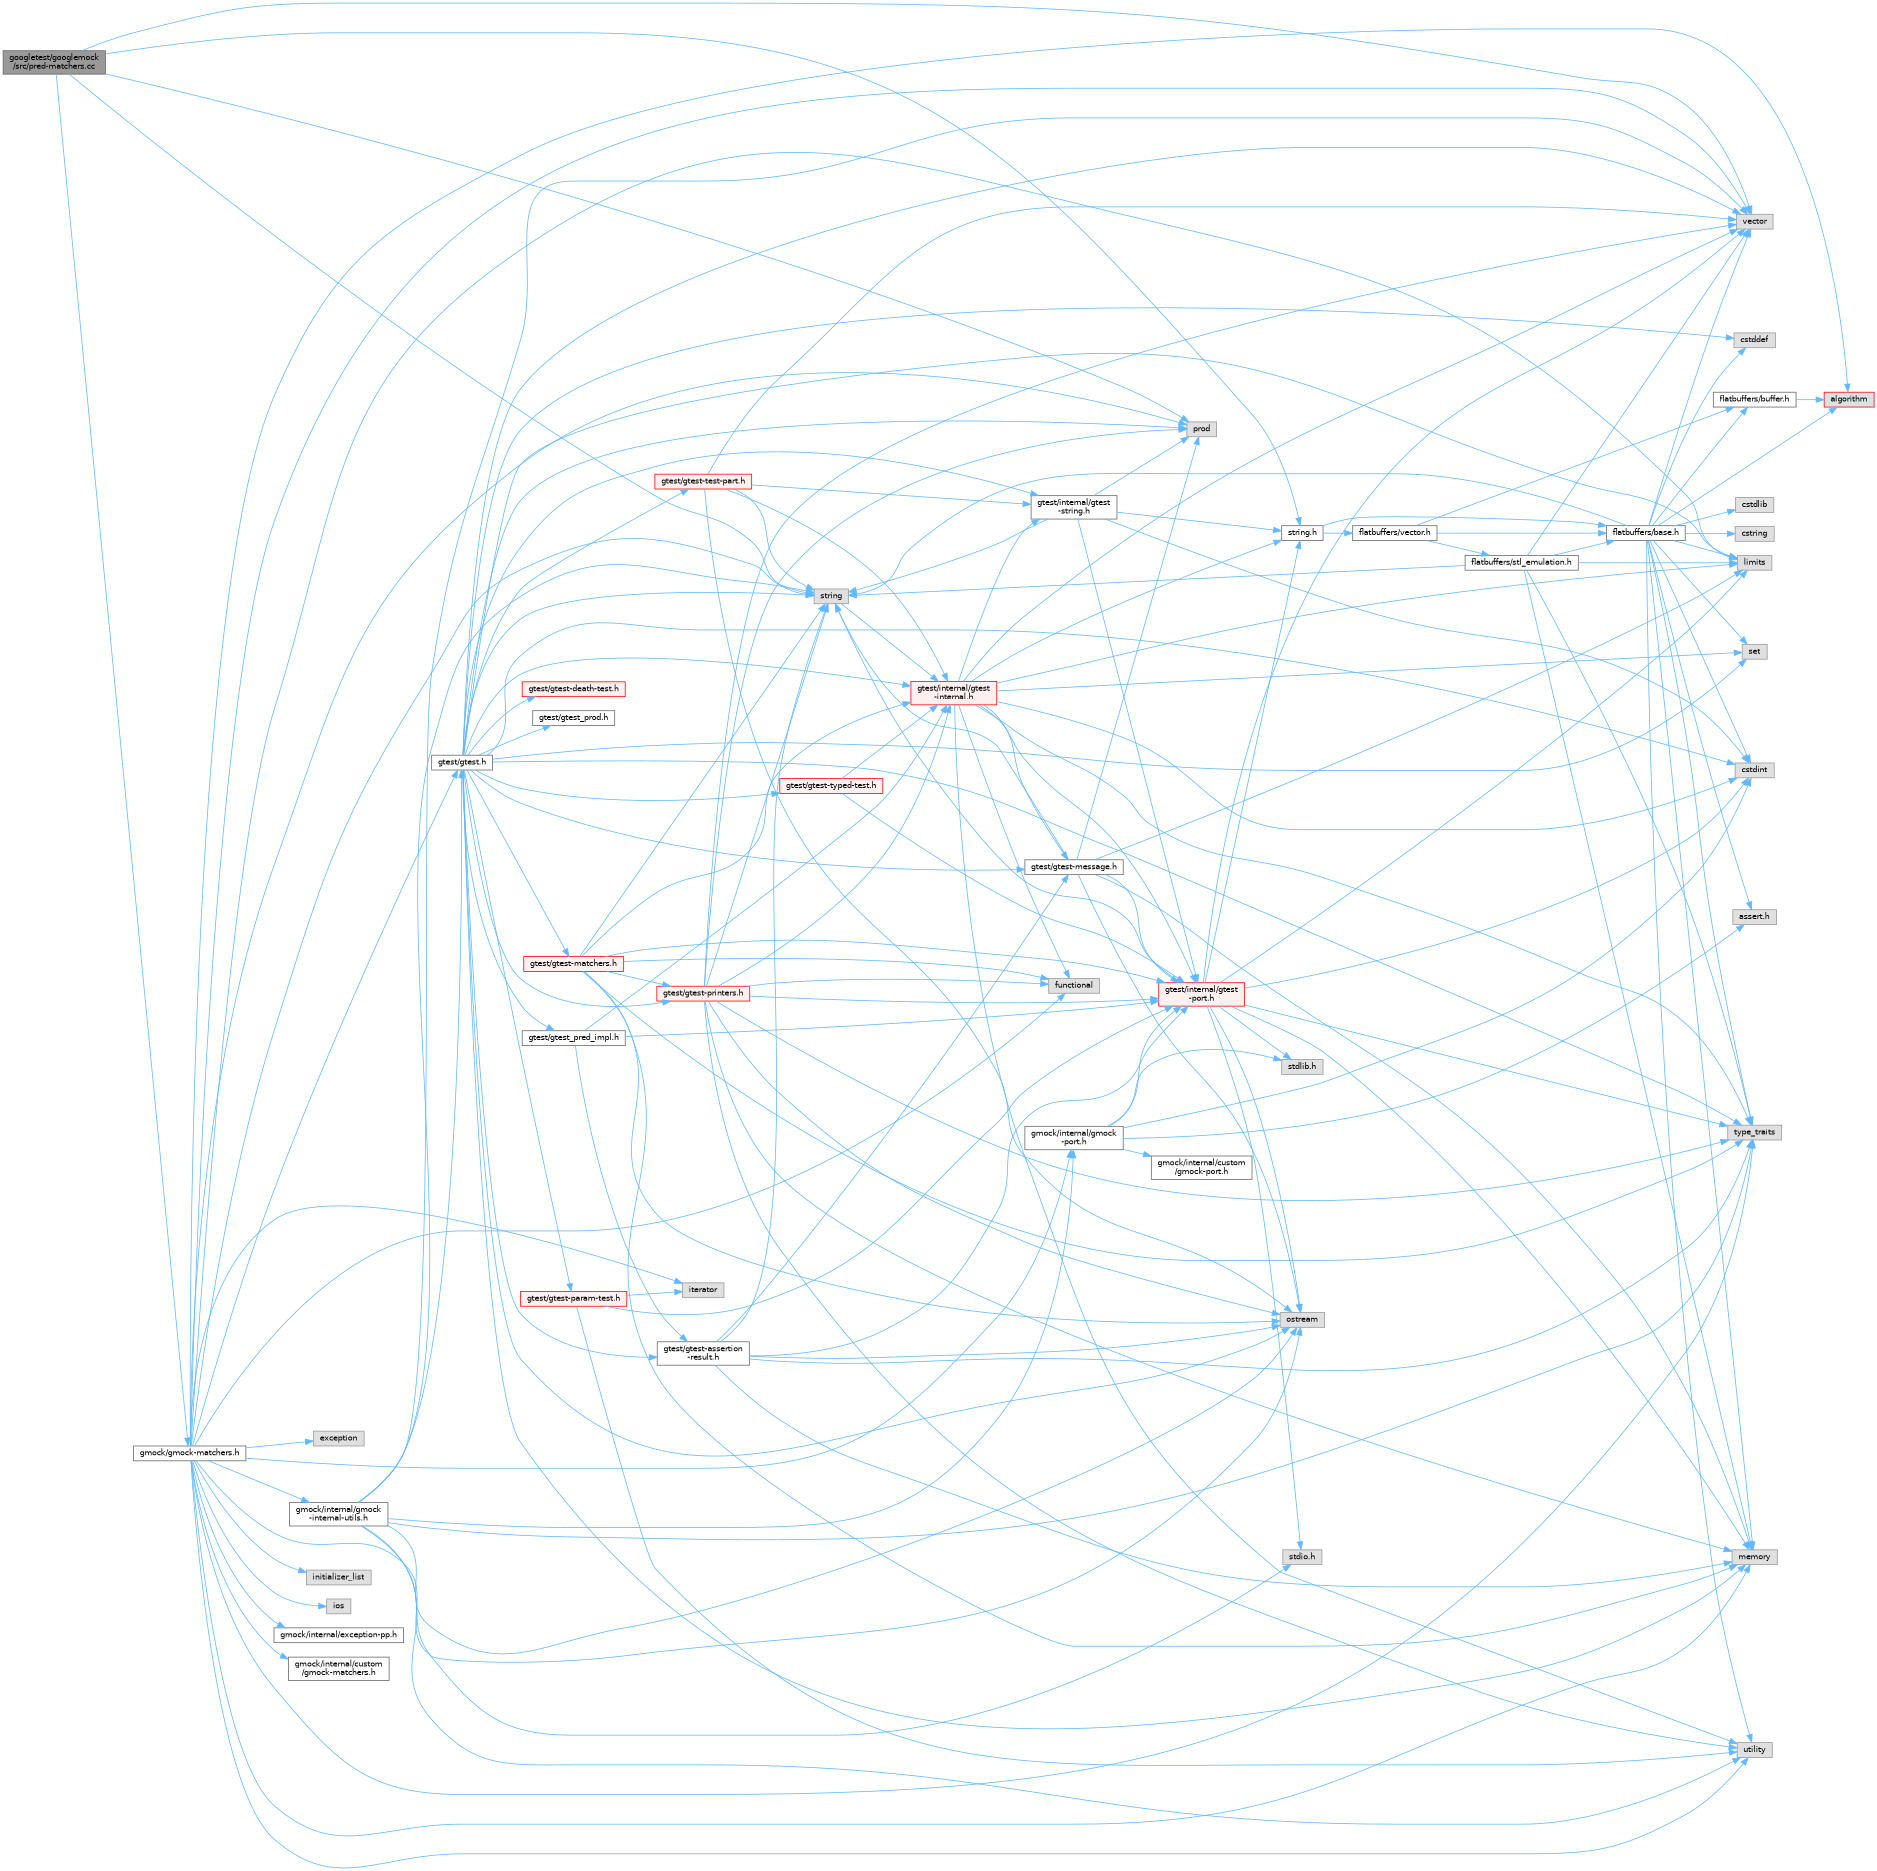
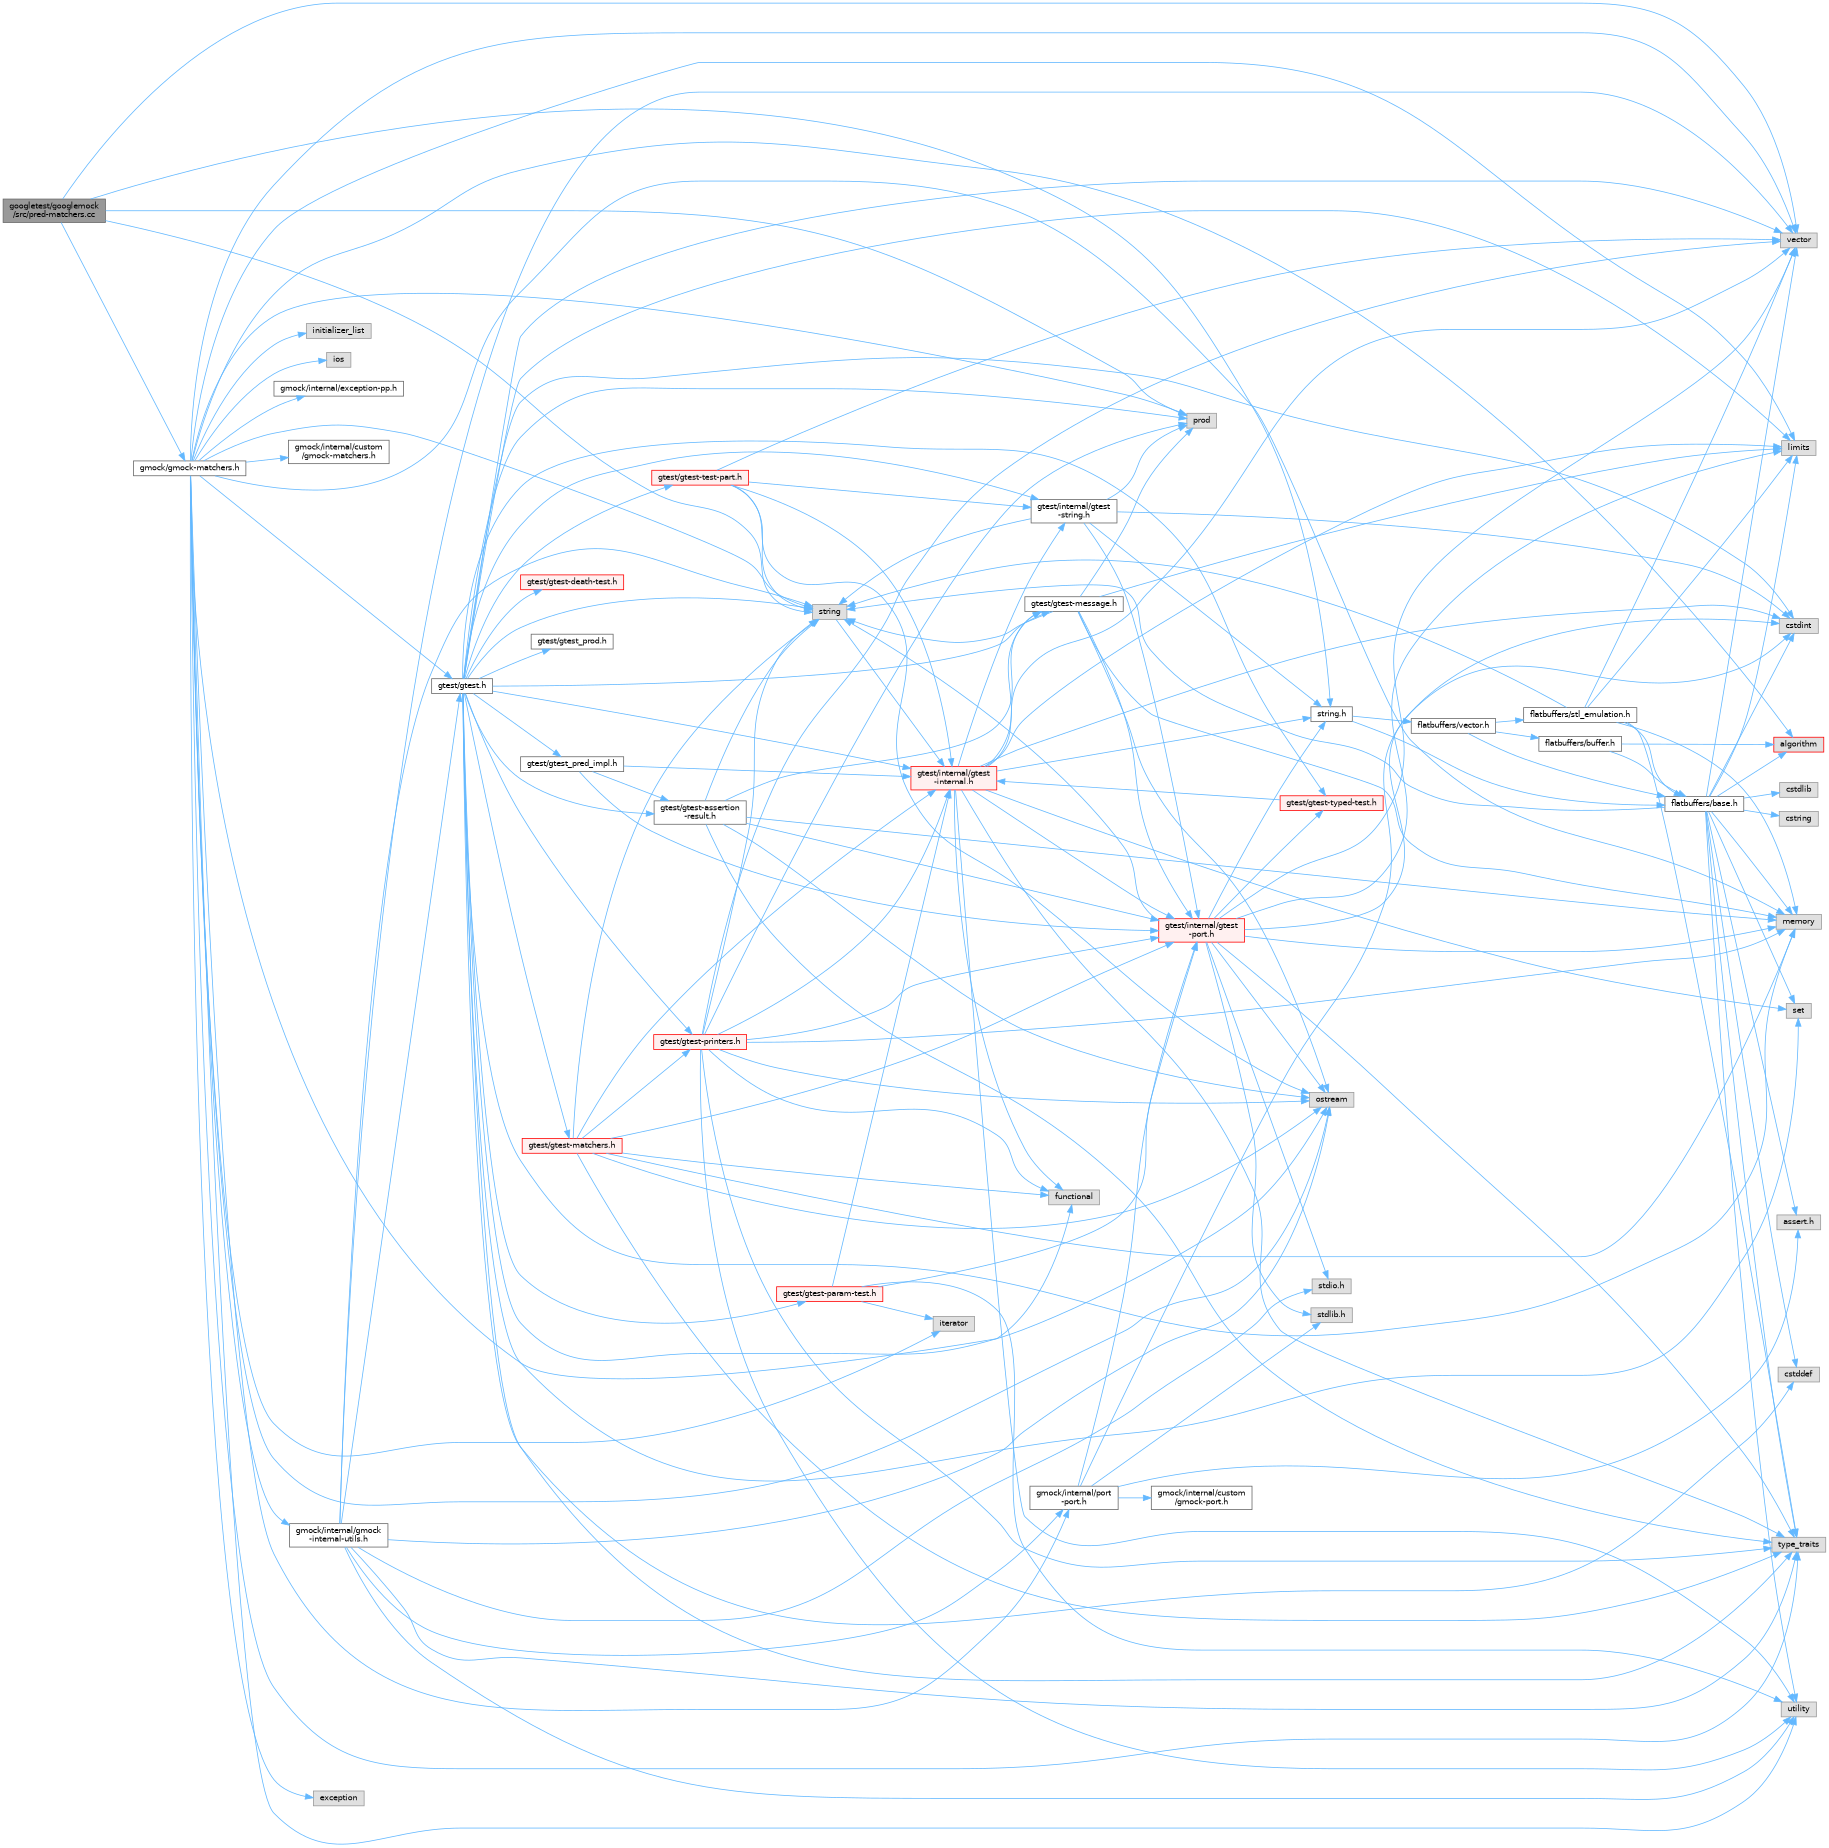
edge "flatbuffers/base.h" -> "flatbuffers/buffer.h": reversed
edge "gtest/gtest-typed-test.h" -> "gtest/internal/gtest -port.h": reversed
edge "gtest/gtest-param-test.h" -> "gtest/internal/gtest -internal.h": added
node "gmock/internal/gmock -port.h": label "gmock/internal/gmock -port.h" -> "gmock/internal/port -port.h"
